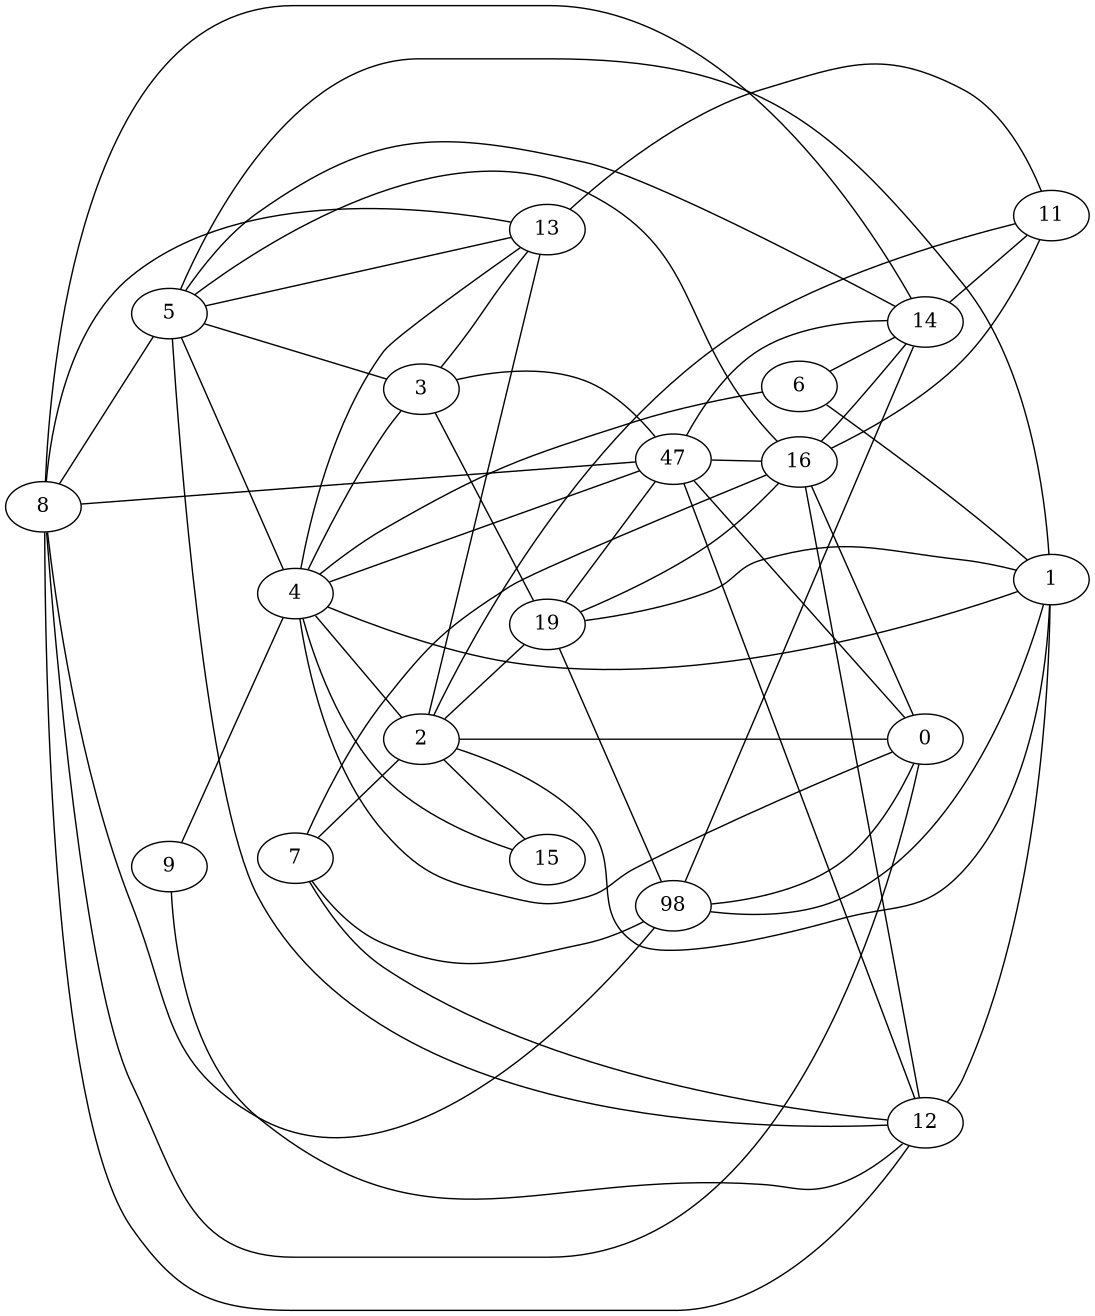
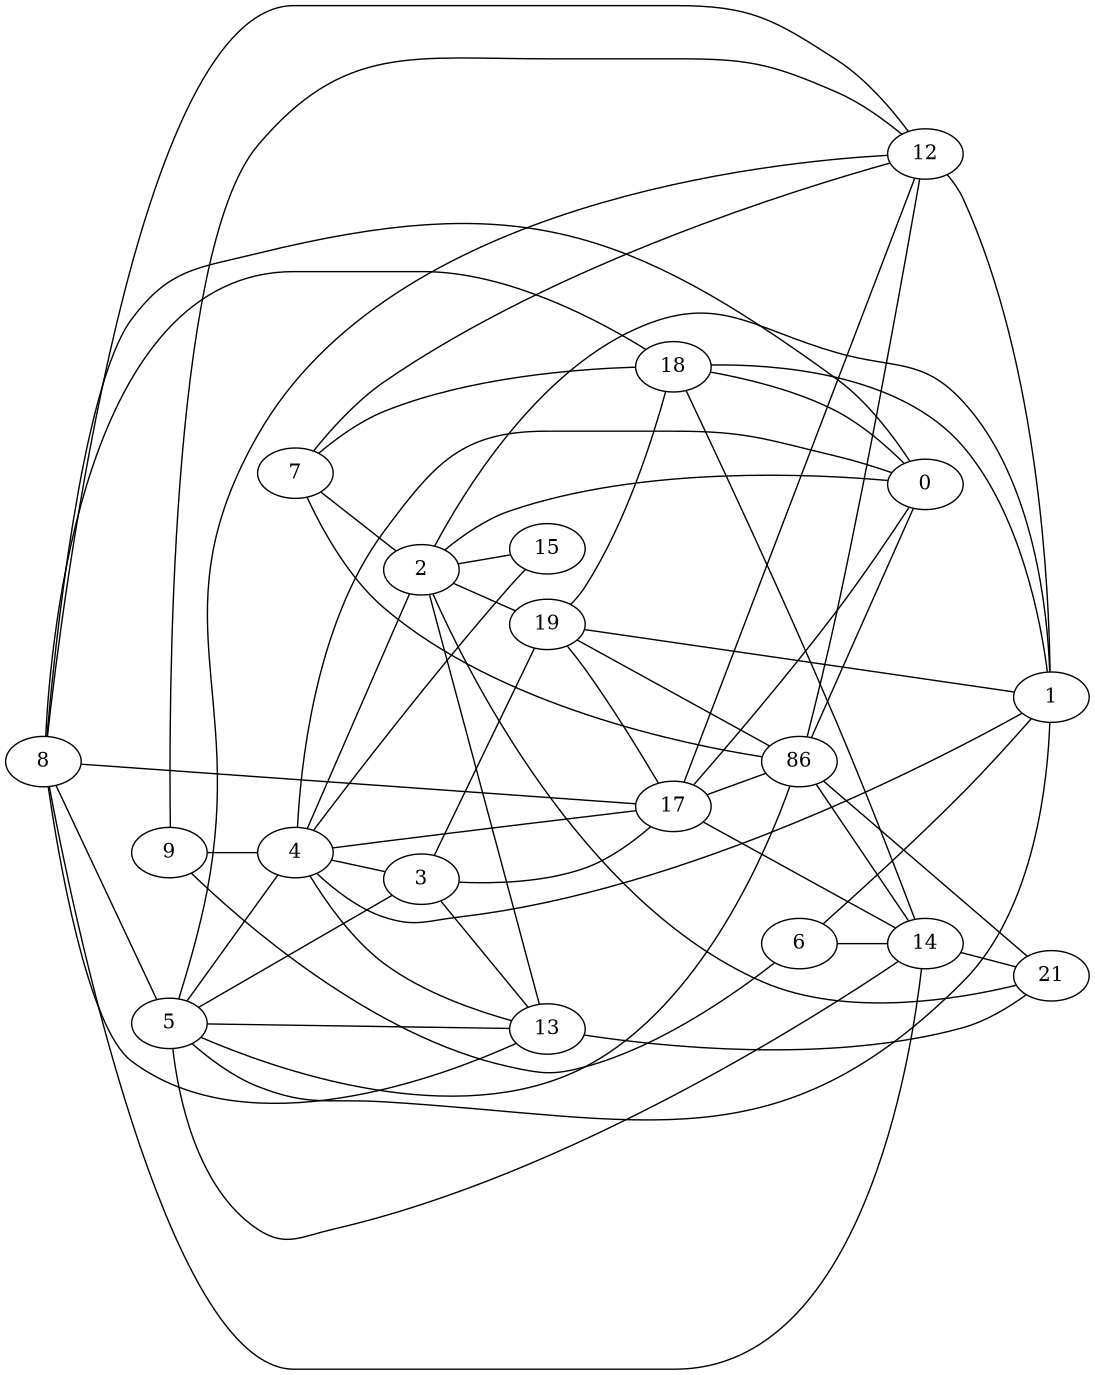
node "11": label "11" -> "21"
edge "6" -- "4": now "6" -- "9"
node "47": label "47" -> "17"
node "16": label "16" -> "86"
node "98": label "98" -> "18"
